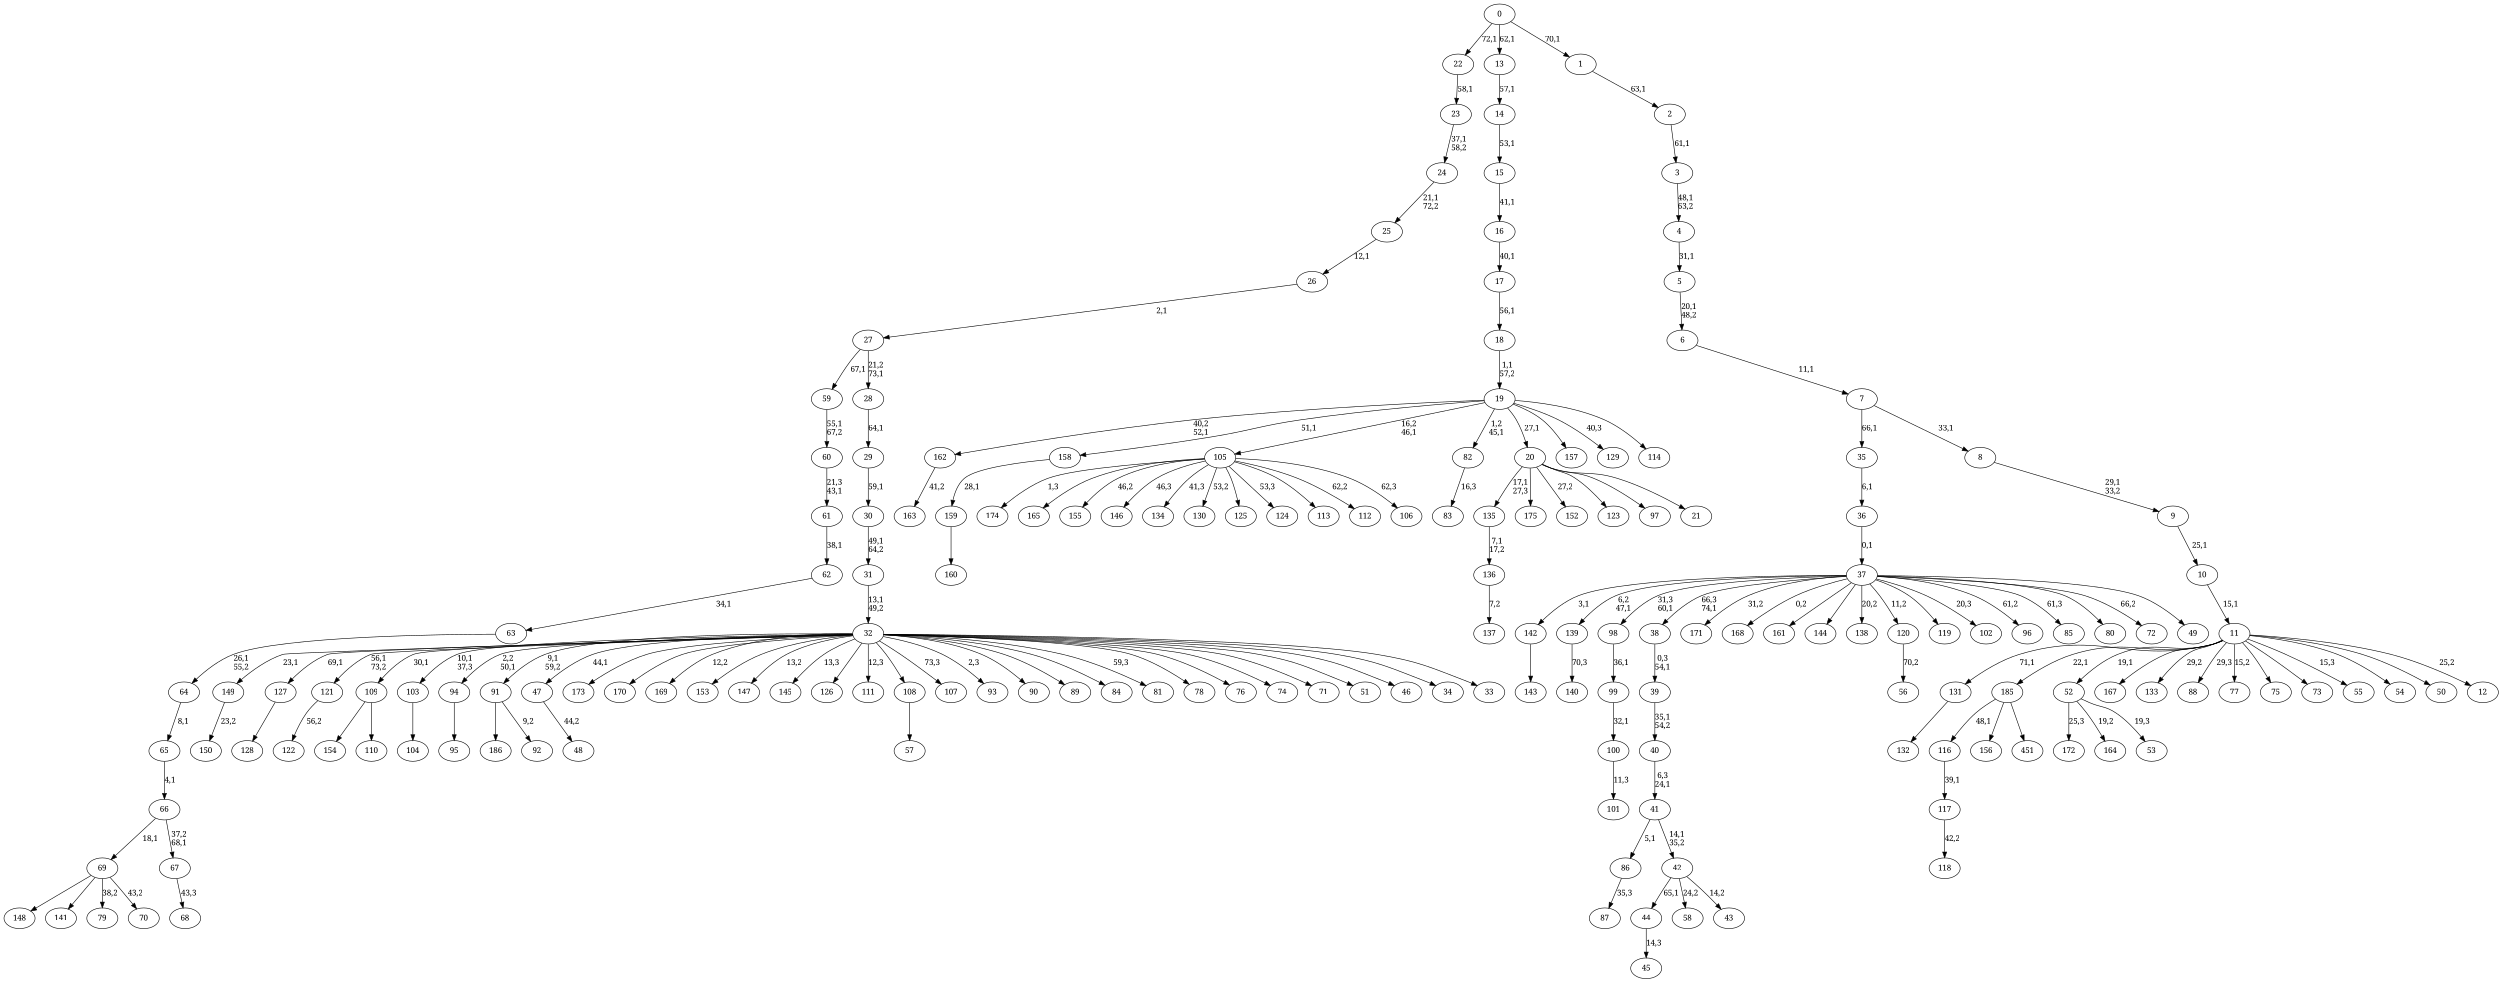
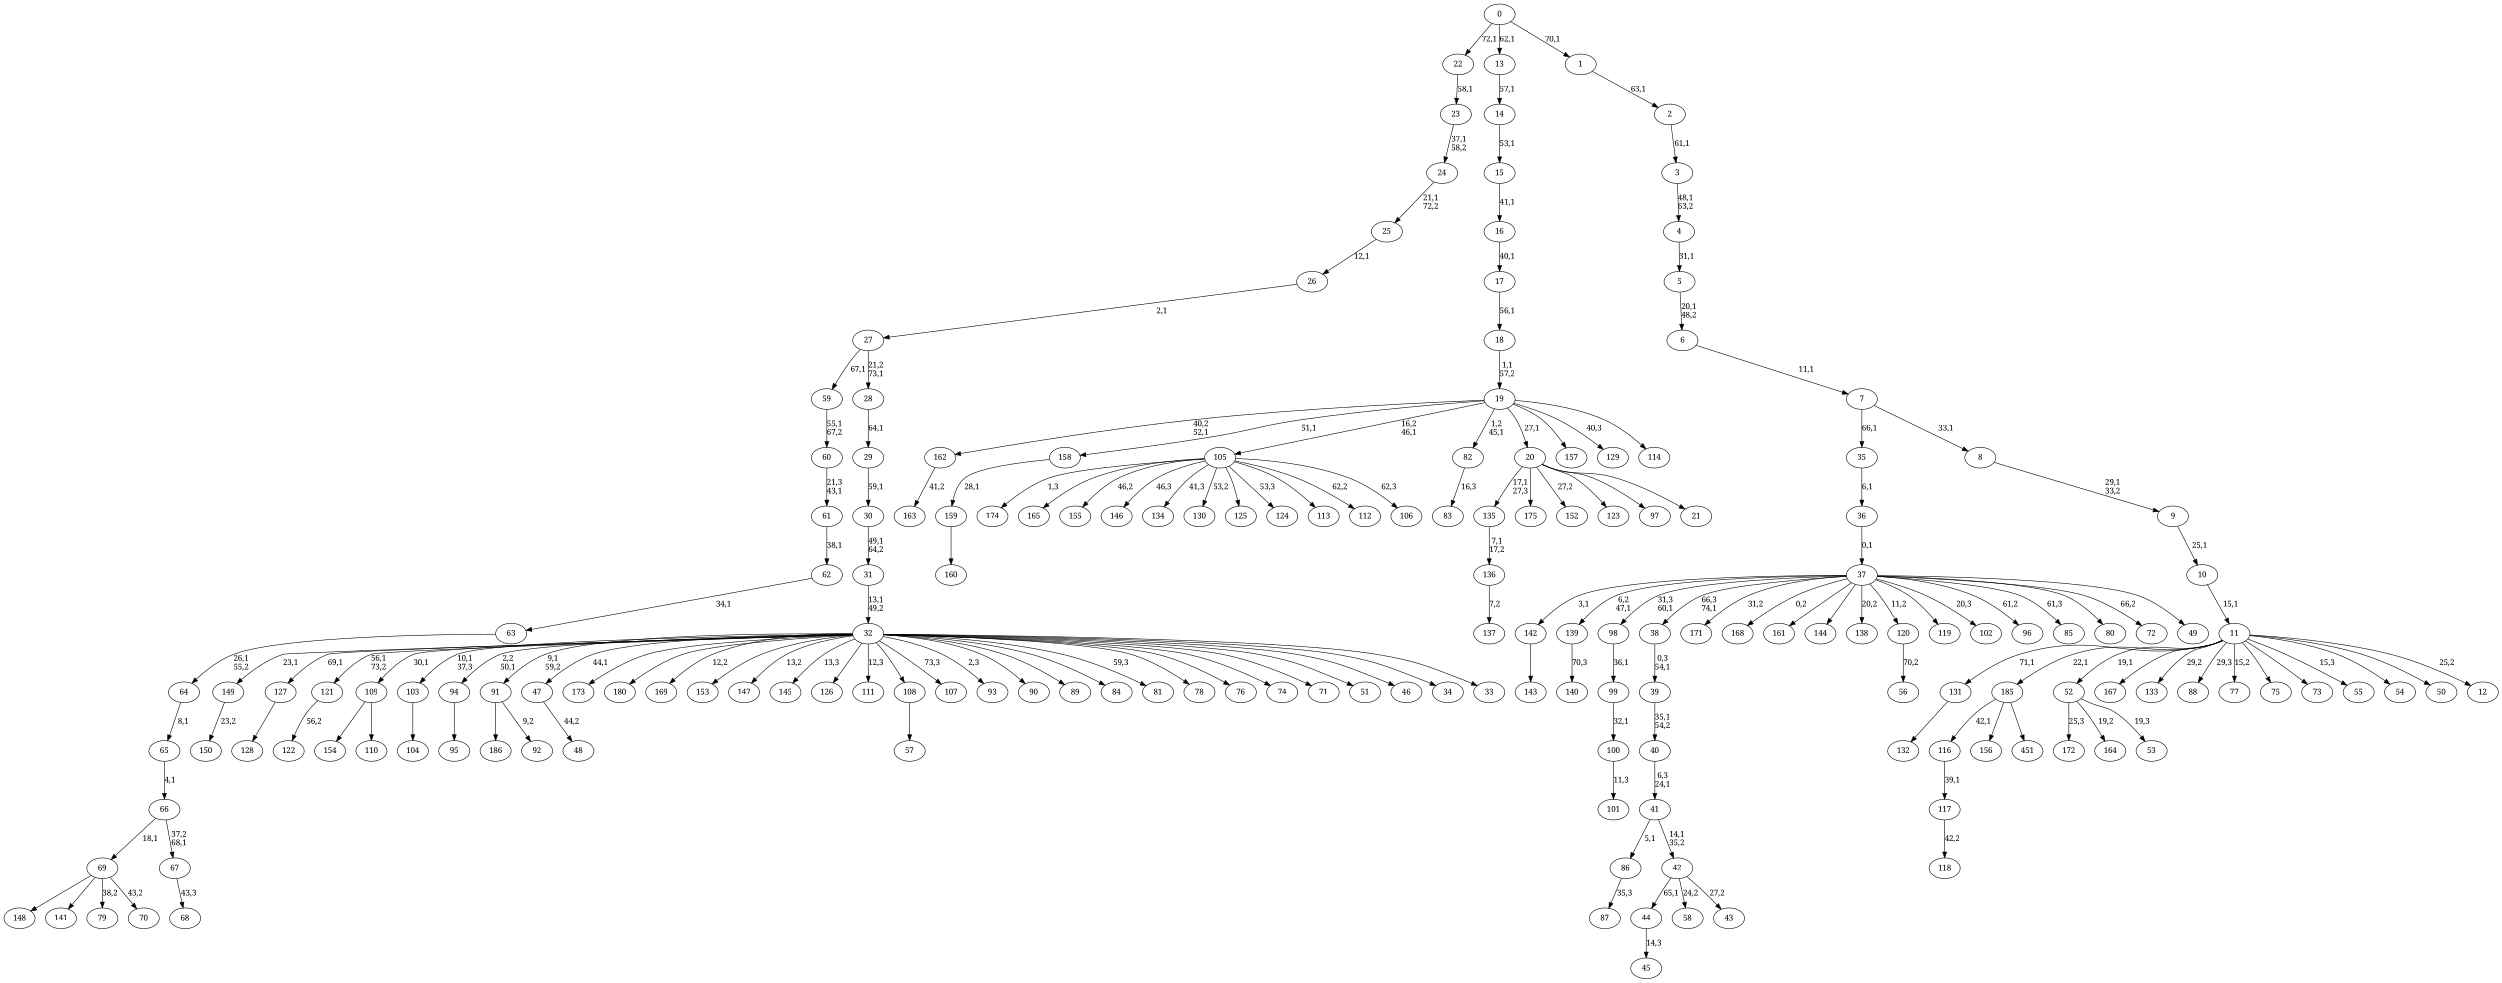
node "170": label "170" -> "180"
edge "185" -> "116": label "48,1" -> "42,1"
edge "42" -> "43": label "14,2" -> "27,2"
